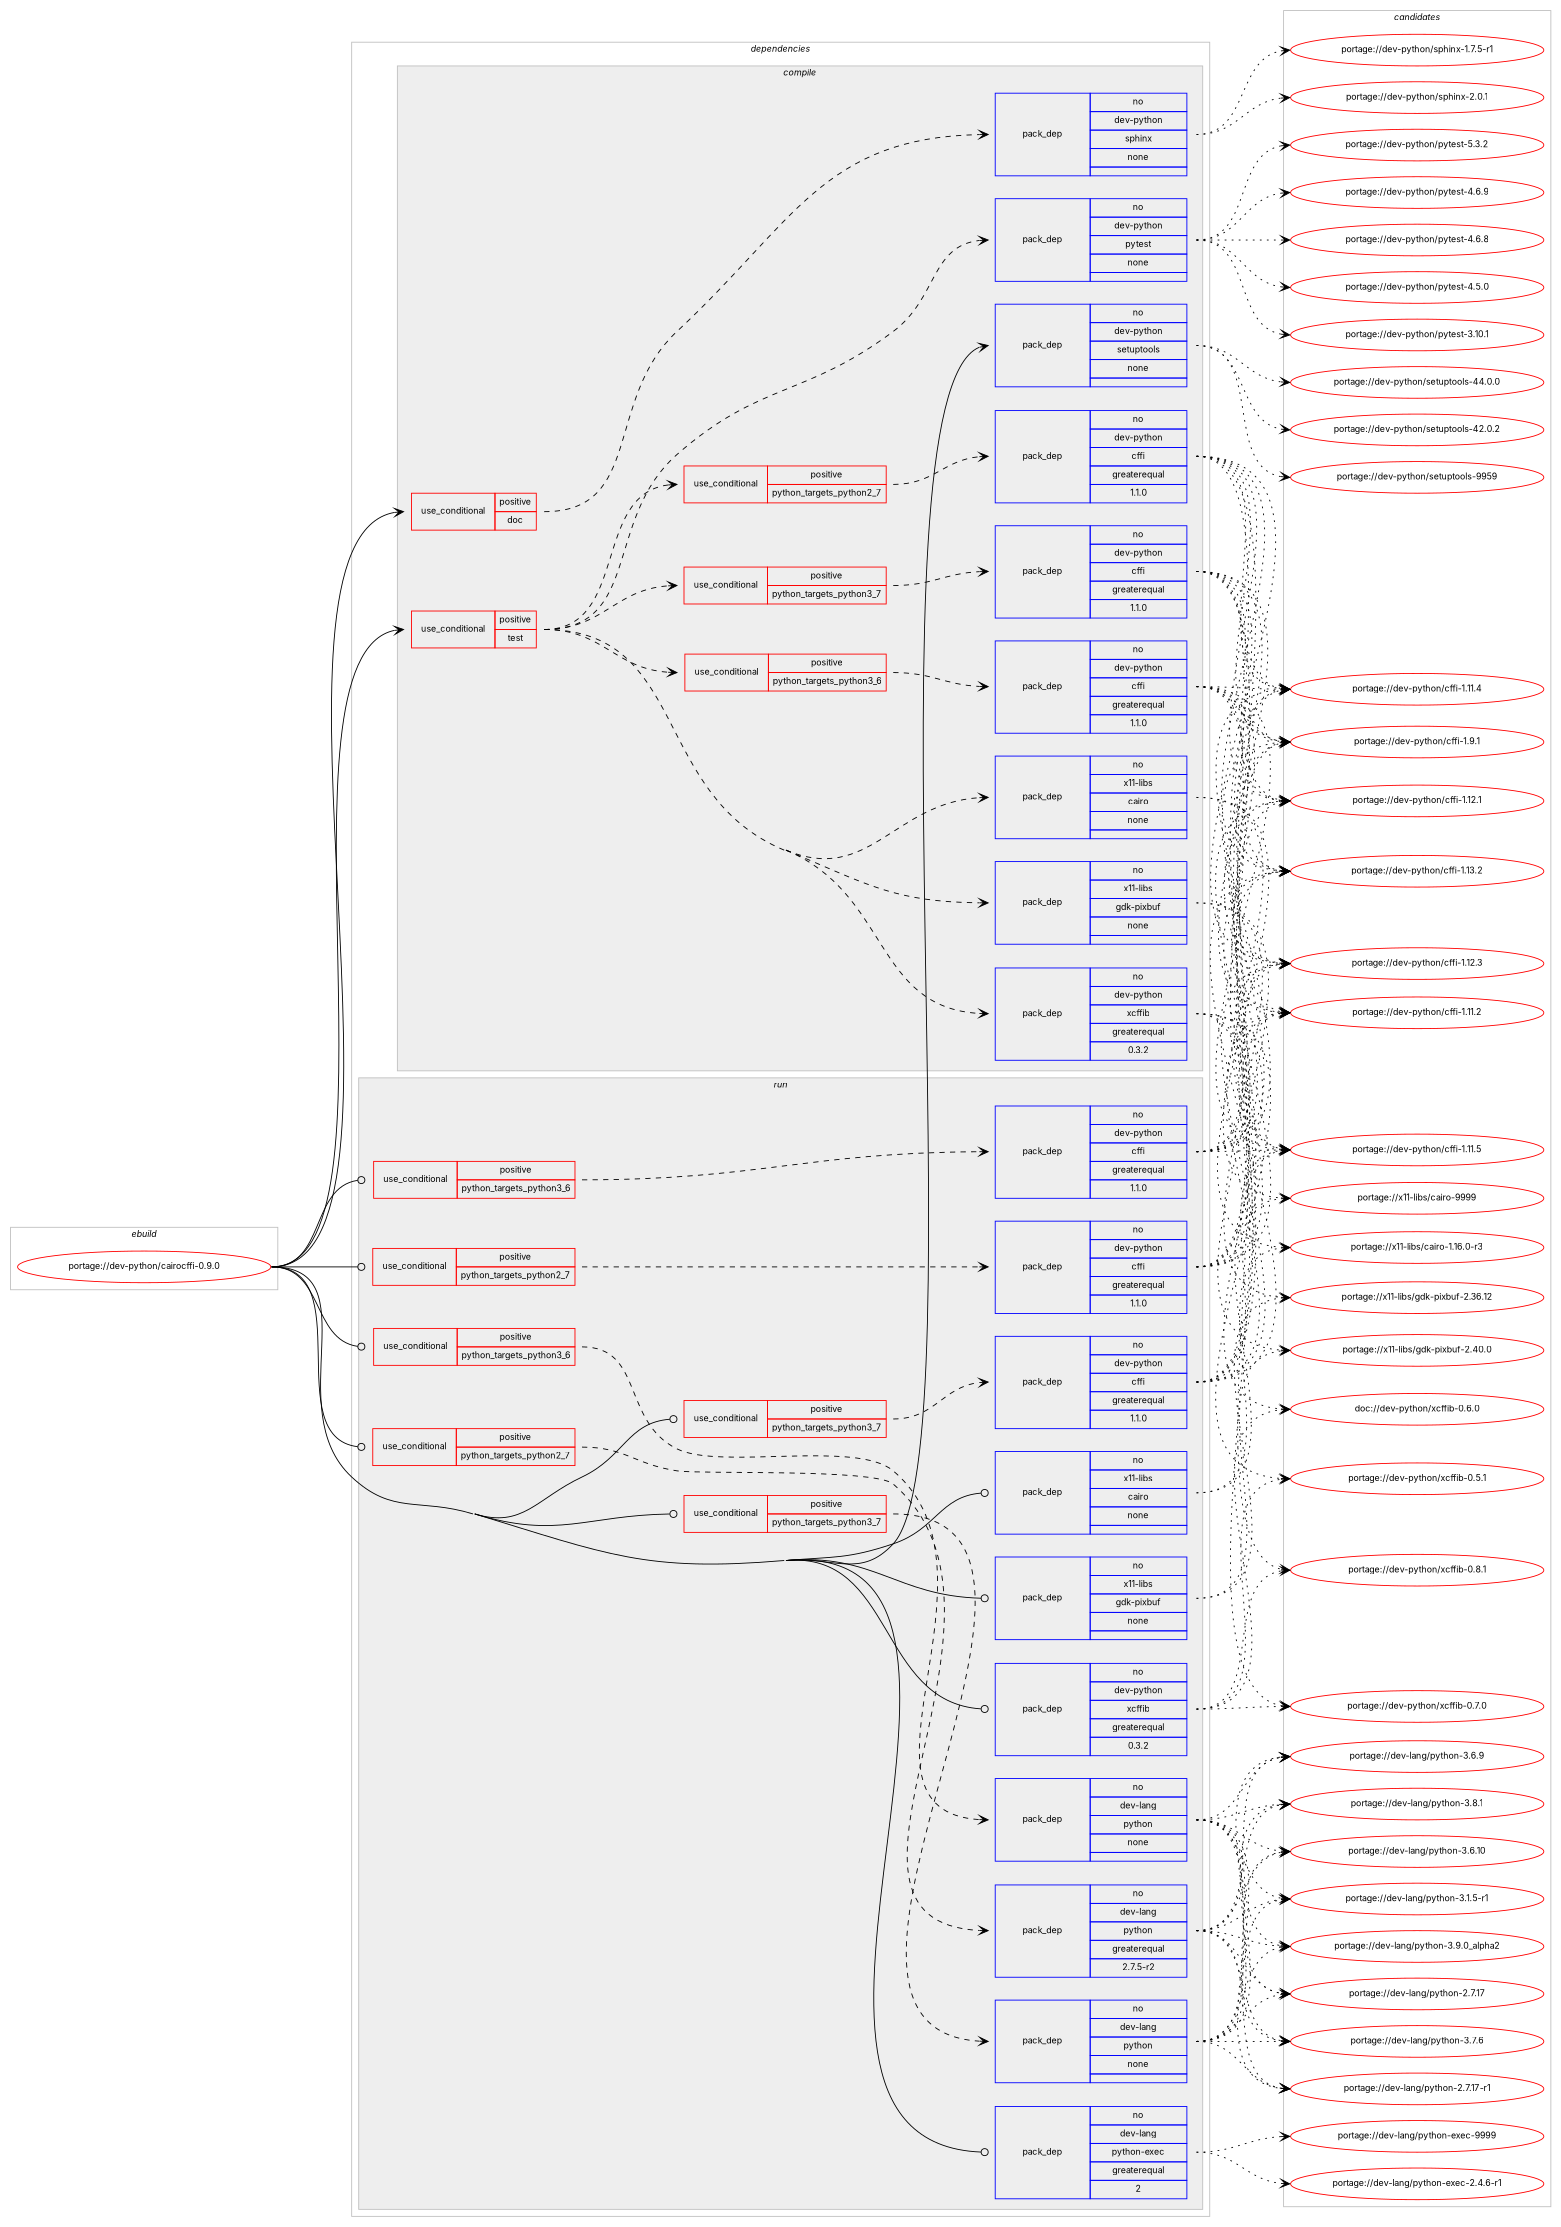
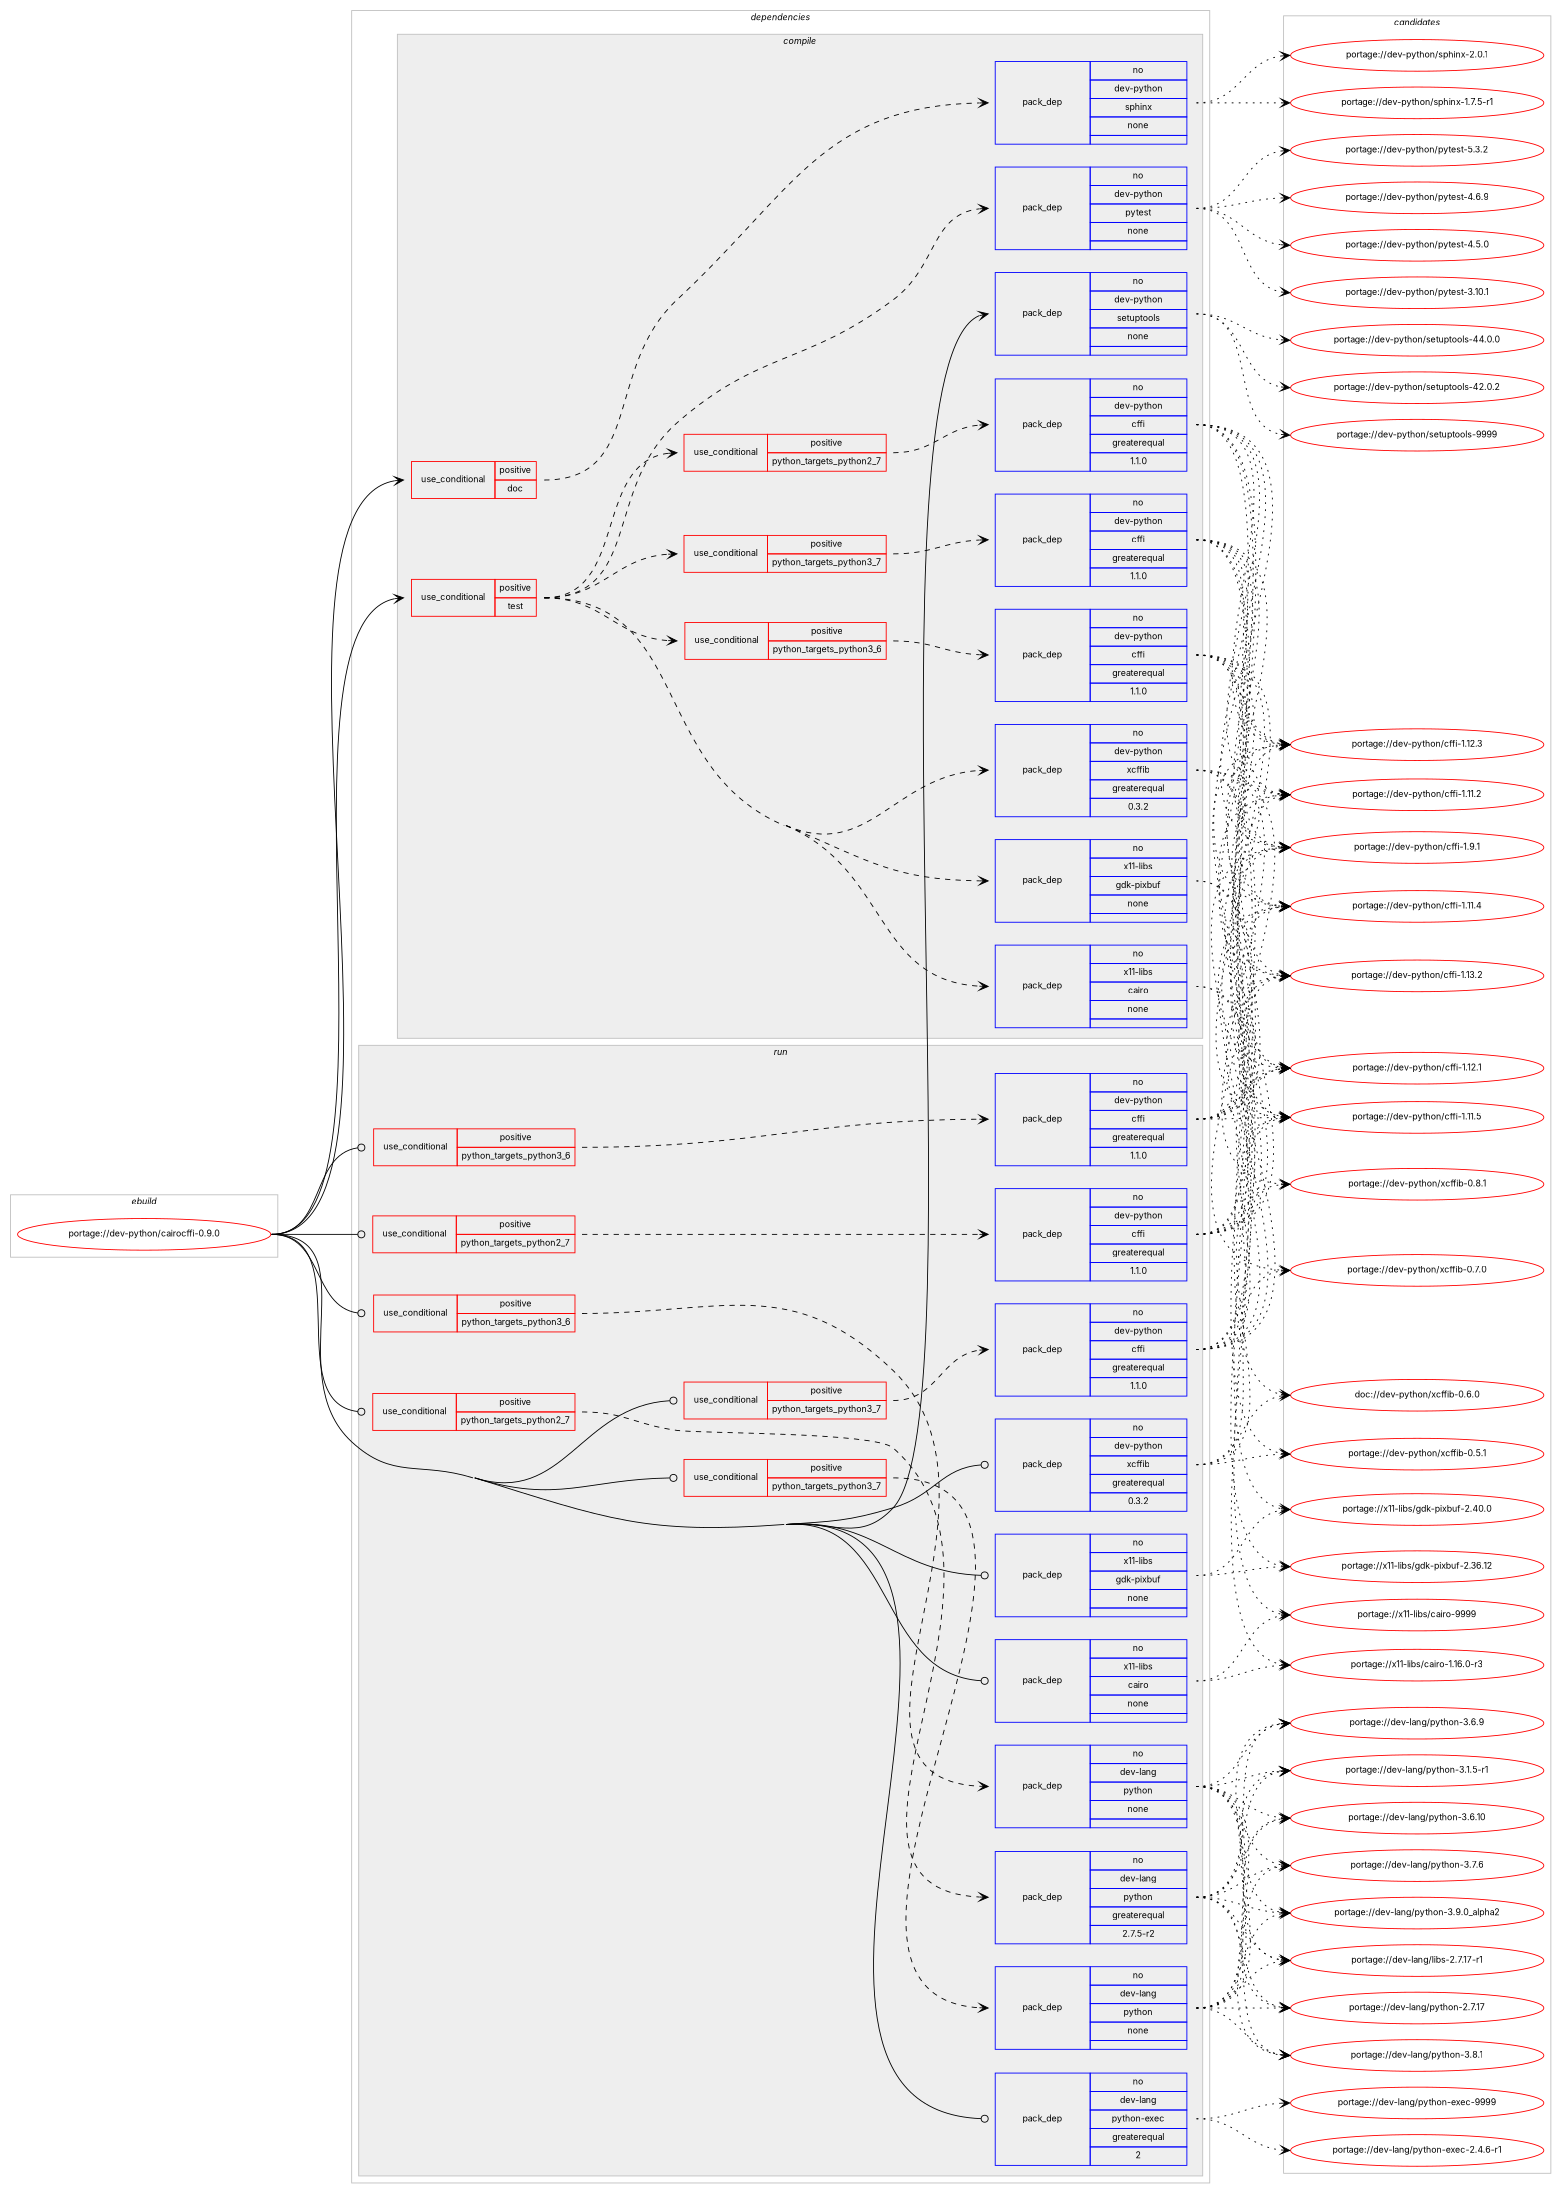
node "portage://dev-python/pytest-4.6.8": removed
node "portage://dev-python/setuptools-9959": label "portage://dev-python/setuptools-9959" -> "portage://dev-python/setuptools-9999"
node "portage://dev-lang/python-2.7.17-r1": label "portage://dev-lang/python-2.7.17-r1" -> "portage://dev-lang/libs-2.7.17-r1"
